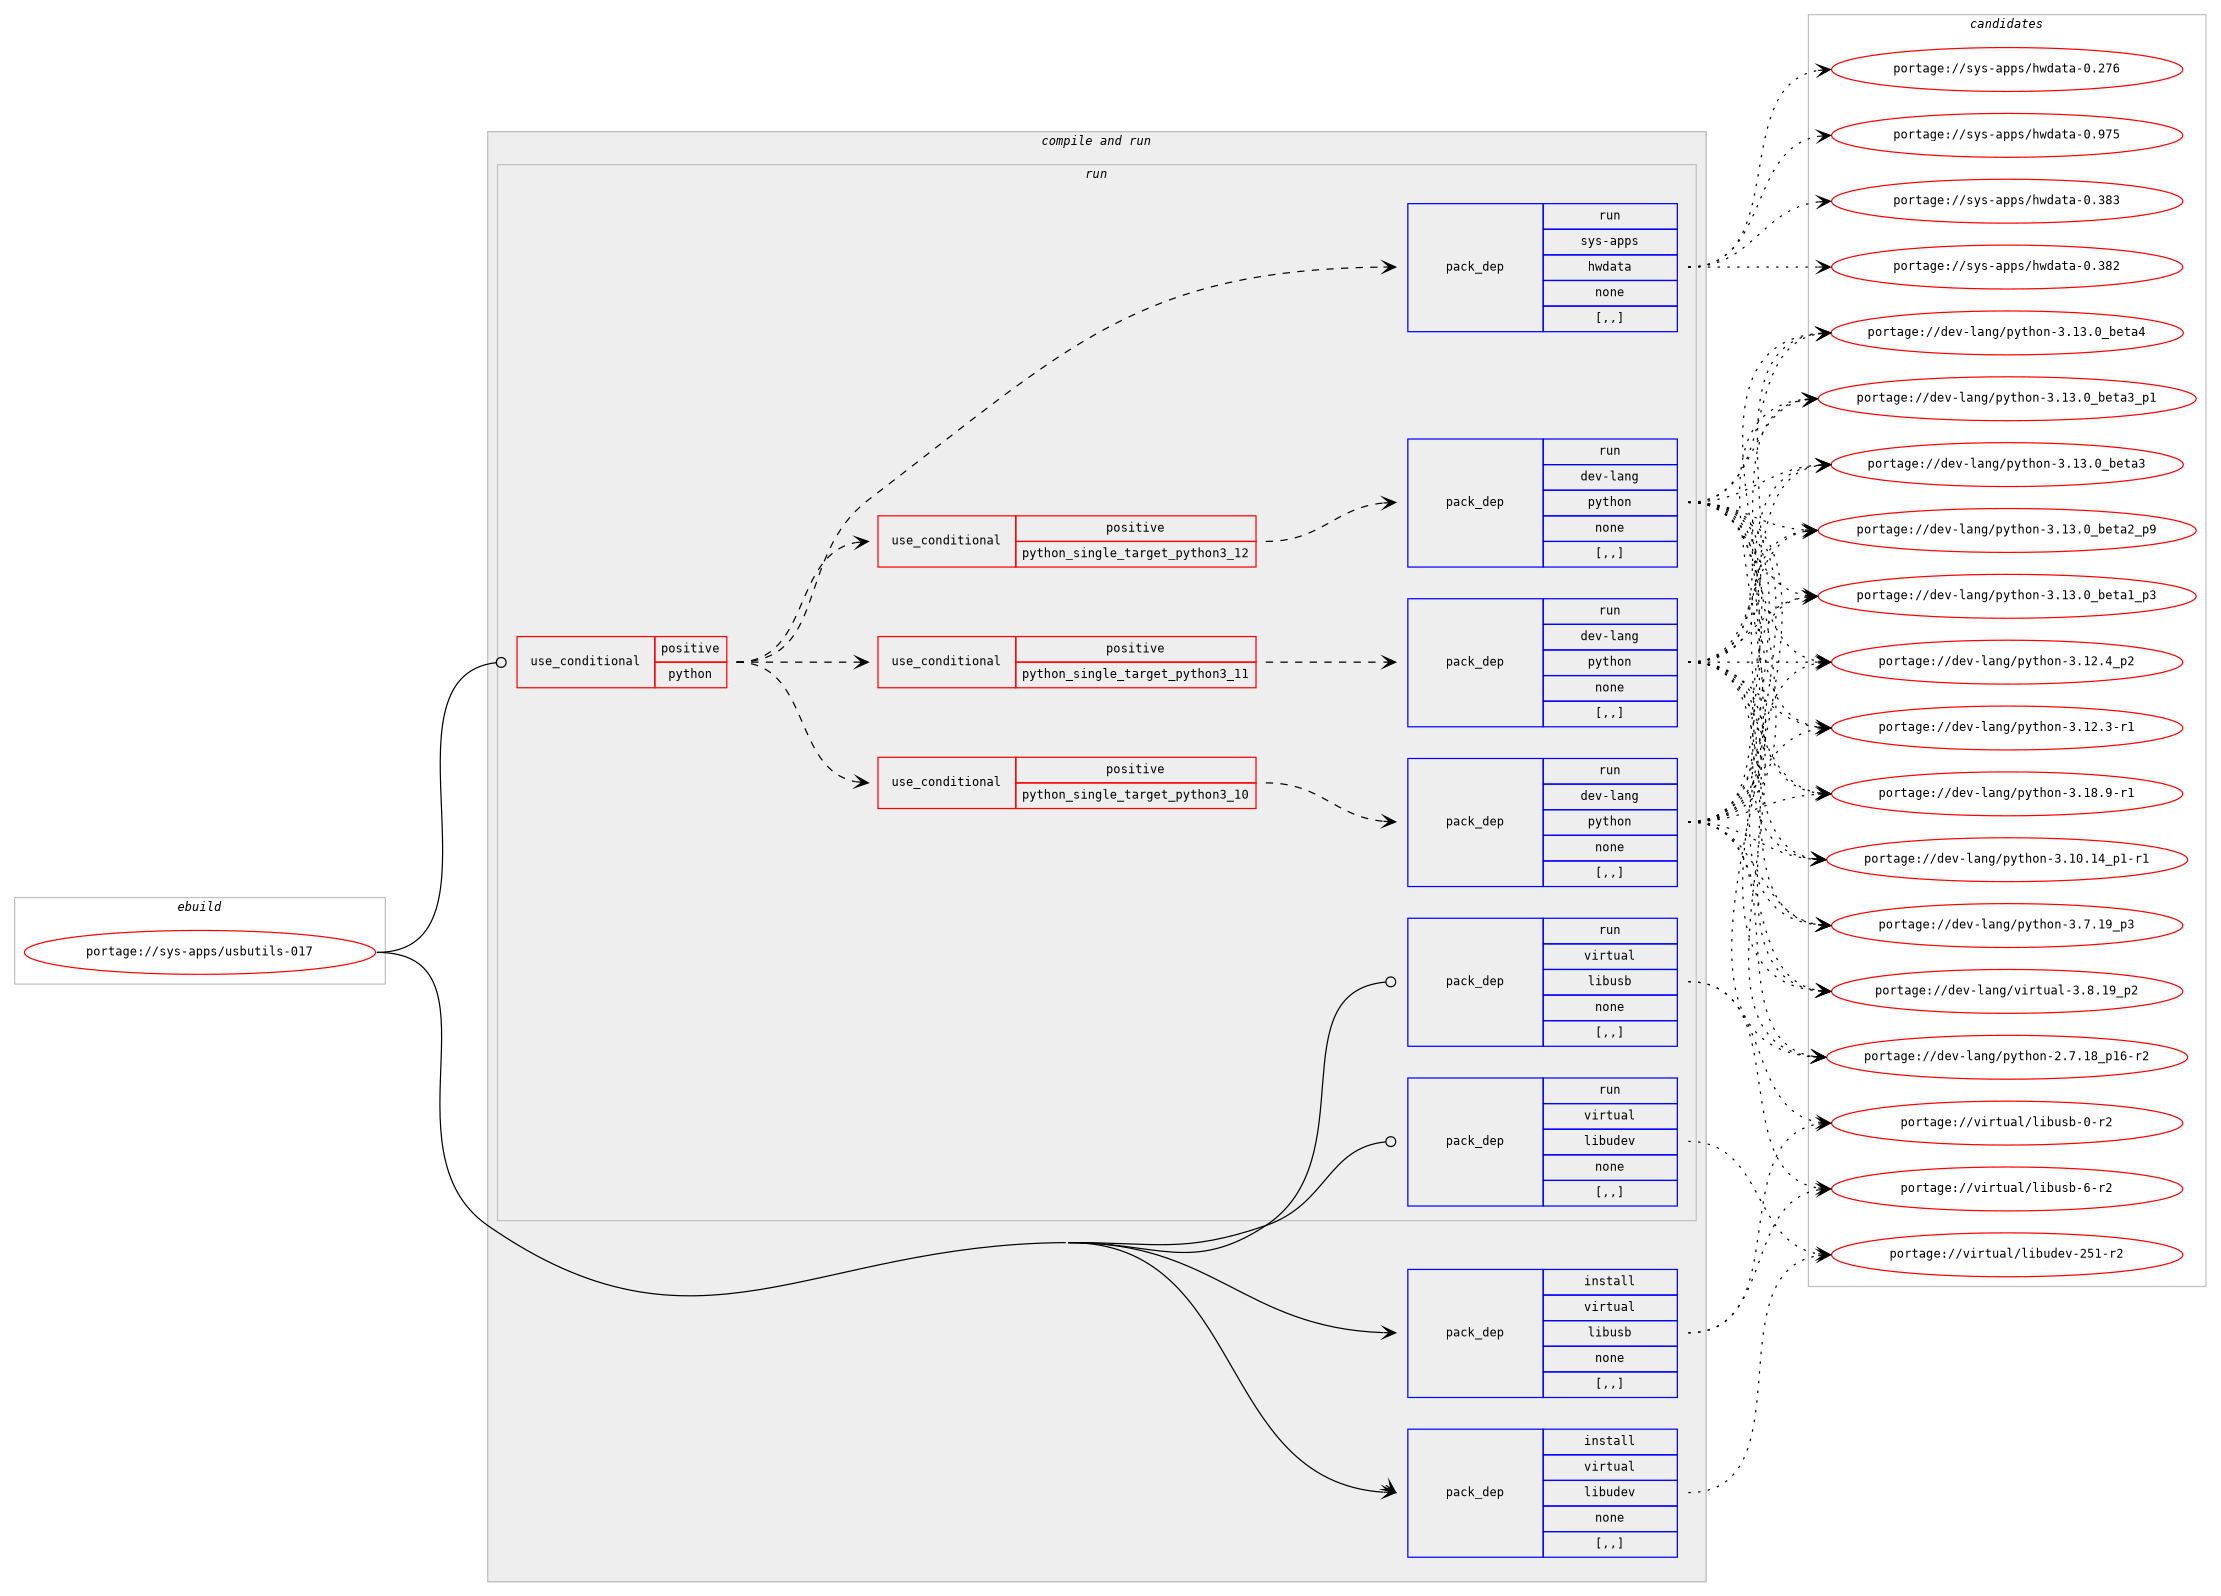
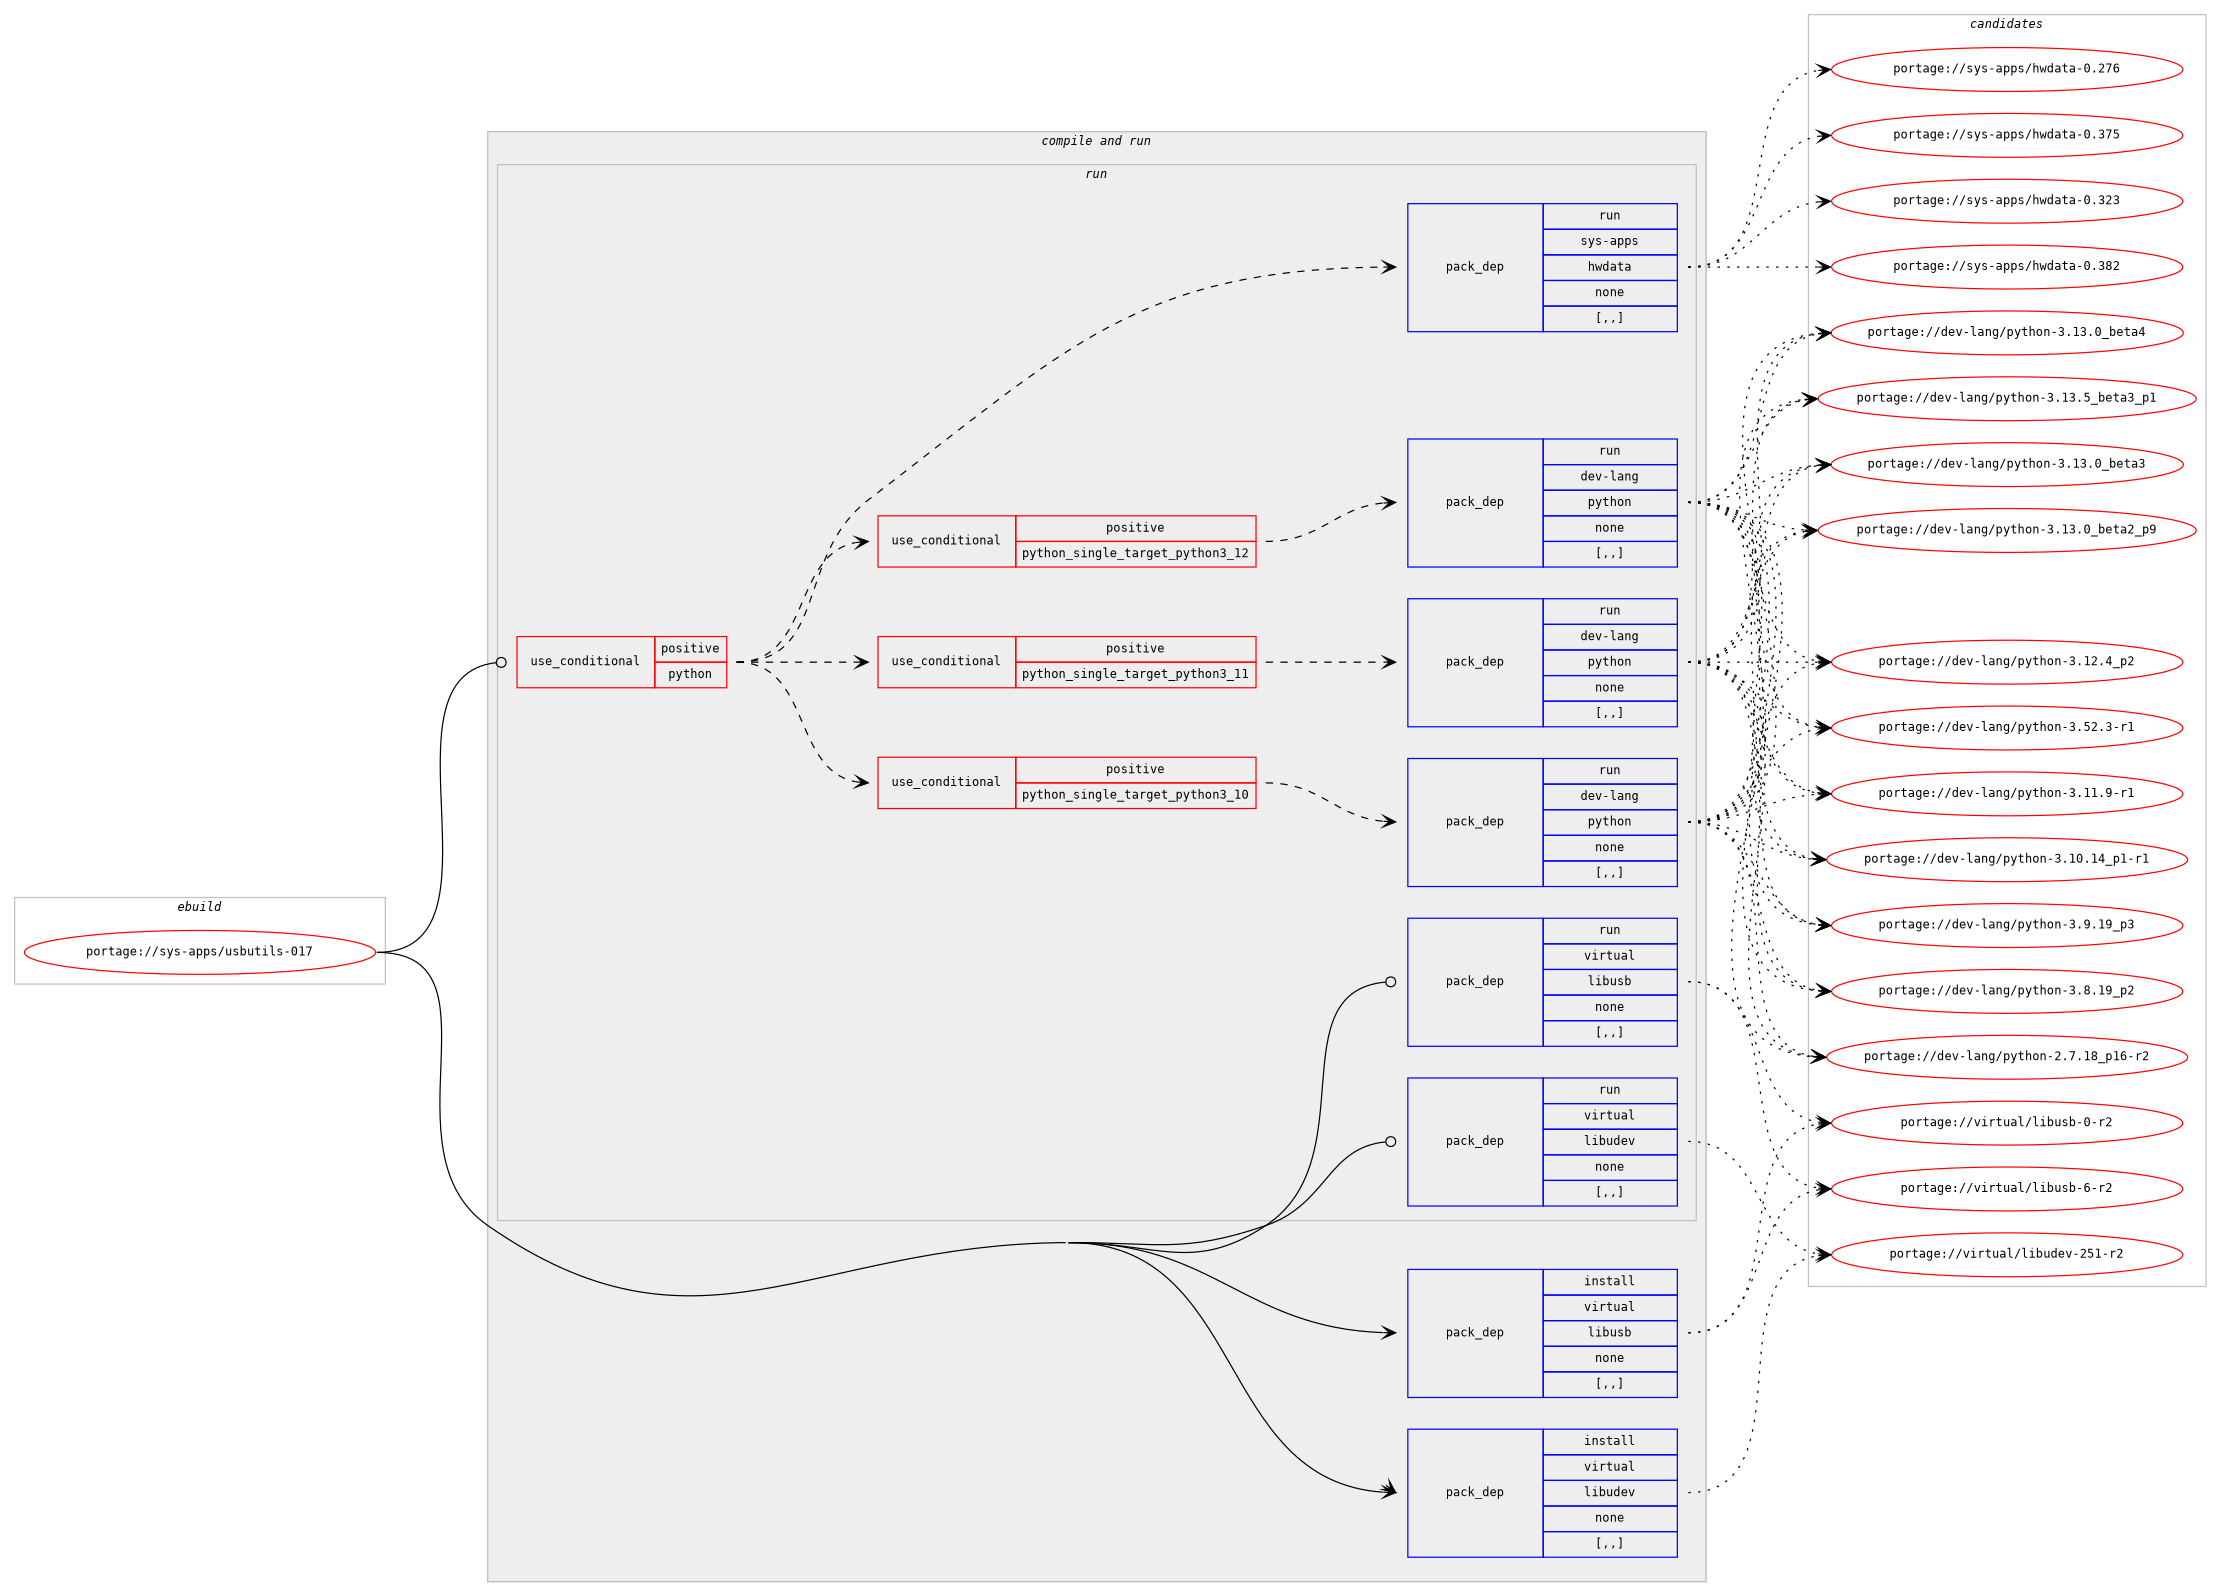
node "portage://sys-apps/hwdata-0.975": label "portage://sys-apps/hwdata-0.975" -> "portage://sys-apps/hwdata-0.375"
node "portage://sys-apps/hwdata-0.383": label "portage://sys-apps/hwdata-0.383" -> "portage://sys-apps/hwdata-0.323"
node "portage://dev-lang/python-3.13.0_beta3_p1": label "portage://dev-lang/python-3.13.0_beta3_p1" -> "portage://dev-lang/python-3.13.5_beta3_p1"
node "portage://dev-lang/python-3.13.0_beta1_p3": removed
node "portage://dev-lang/python-3.12.3-r1": label "portage://dev-lang/python-3.12.3-r1" -> "portage://dev-lang/python-3.52.3-r1"
node "portage://dev-lang/python-3.18.9-r1": label "portage://dev-lang/python-3.18.9-r1" -> "portage://dev-lang/python-3.11.9-r1"
node "portage://dev-lang/python-3.7.19_p3": label "portage://dev-lang/python-3.7.19_p3" -> "portage://dev-lang/python-3.9.19_p3"
node "portage://dev-lang/virtual-3.8.19_p2": label "portage://dev-lang/virtual-3.8.19_p2" -> "portage://dev-lang/python-3.8.19_p2"
